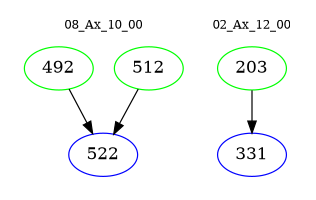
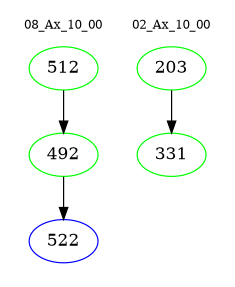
cluster "02_Ax_12_00": label "02_Ax_12_00" -> "02_Ax_10_00"
edge "512" -> "522": now "512" -> "492"
node "331": color blue -> green
